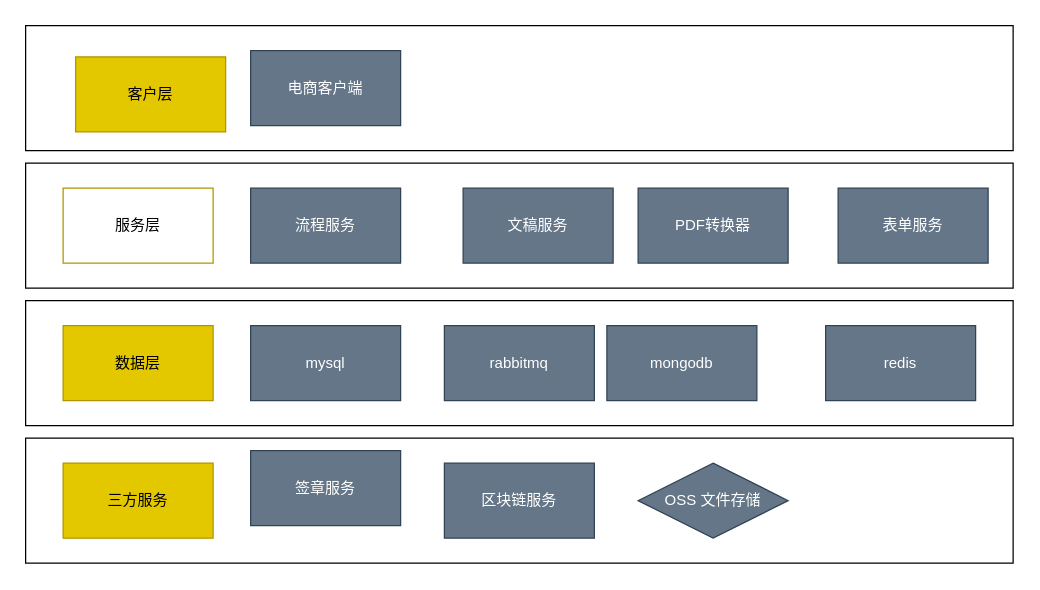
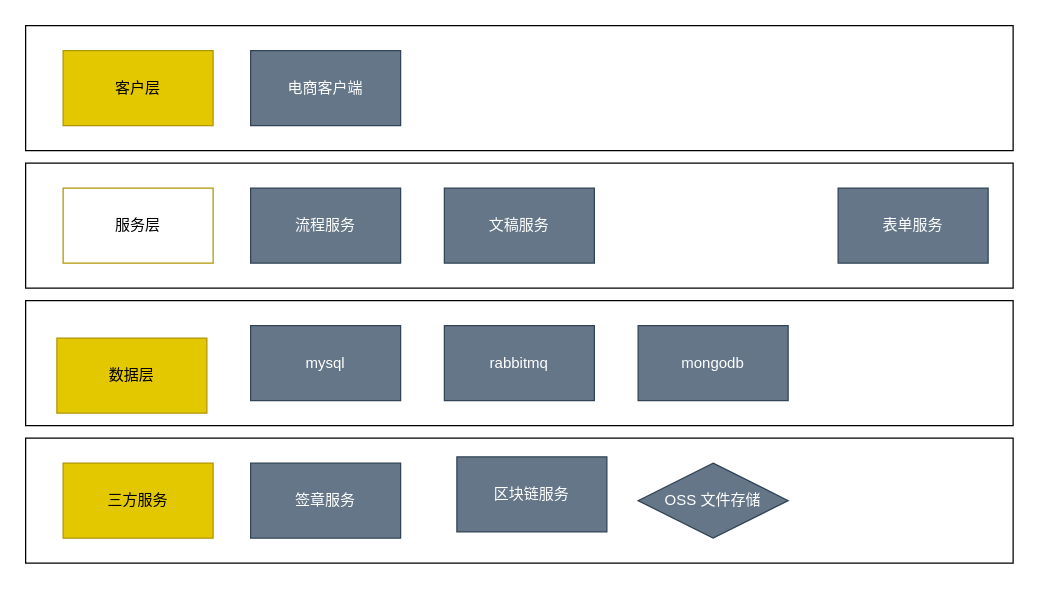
node "客户层": moved (151, 94) -> (138, 88)
node "文稿服务": moved (538, 226) -> (519, 226)
node "PDF转换器": removed
node "数据层": moved (138, 363) -> (132, 376)
node "mongodb": moved (682, 363) -> (713, 363)
node "redis": removed
node "签章服务": moved (326, 488) -> (326, 501)
node "区块链服务": moved (519, 501) -> (532, 494)
